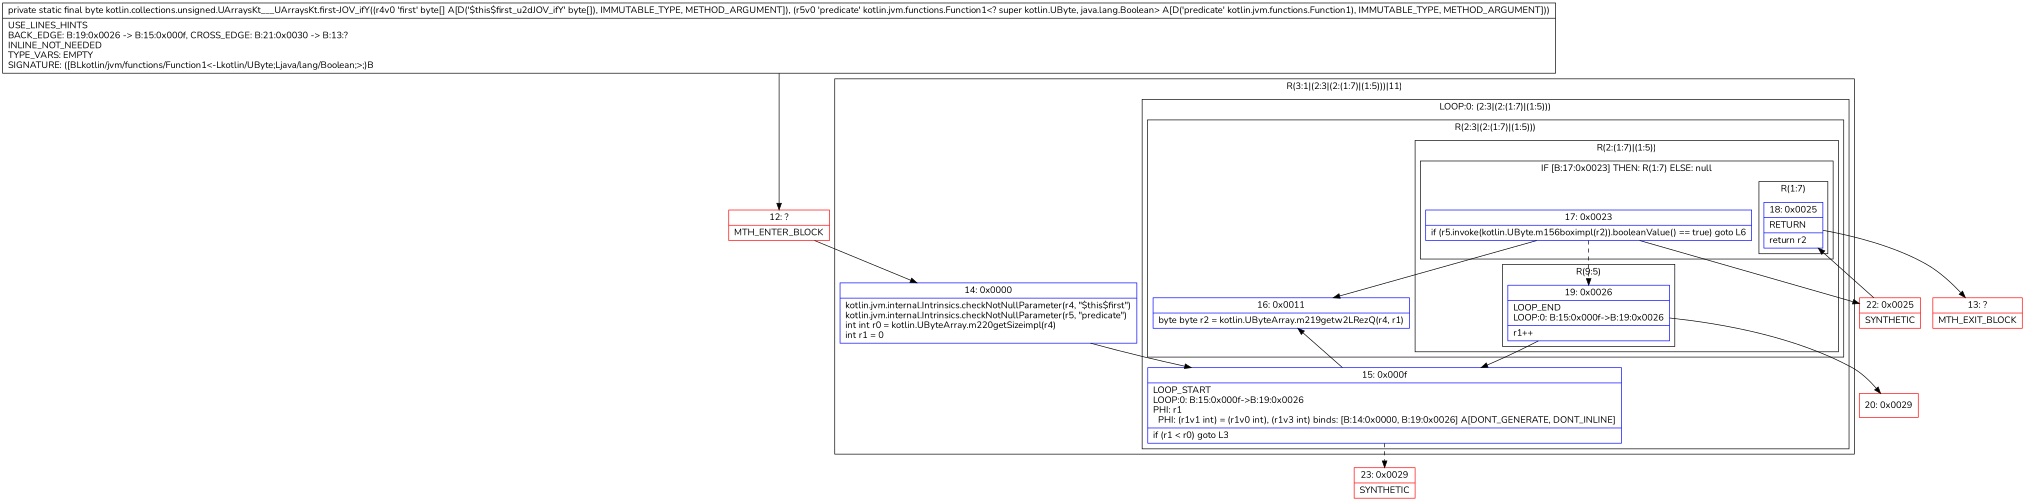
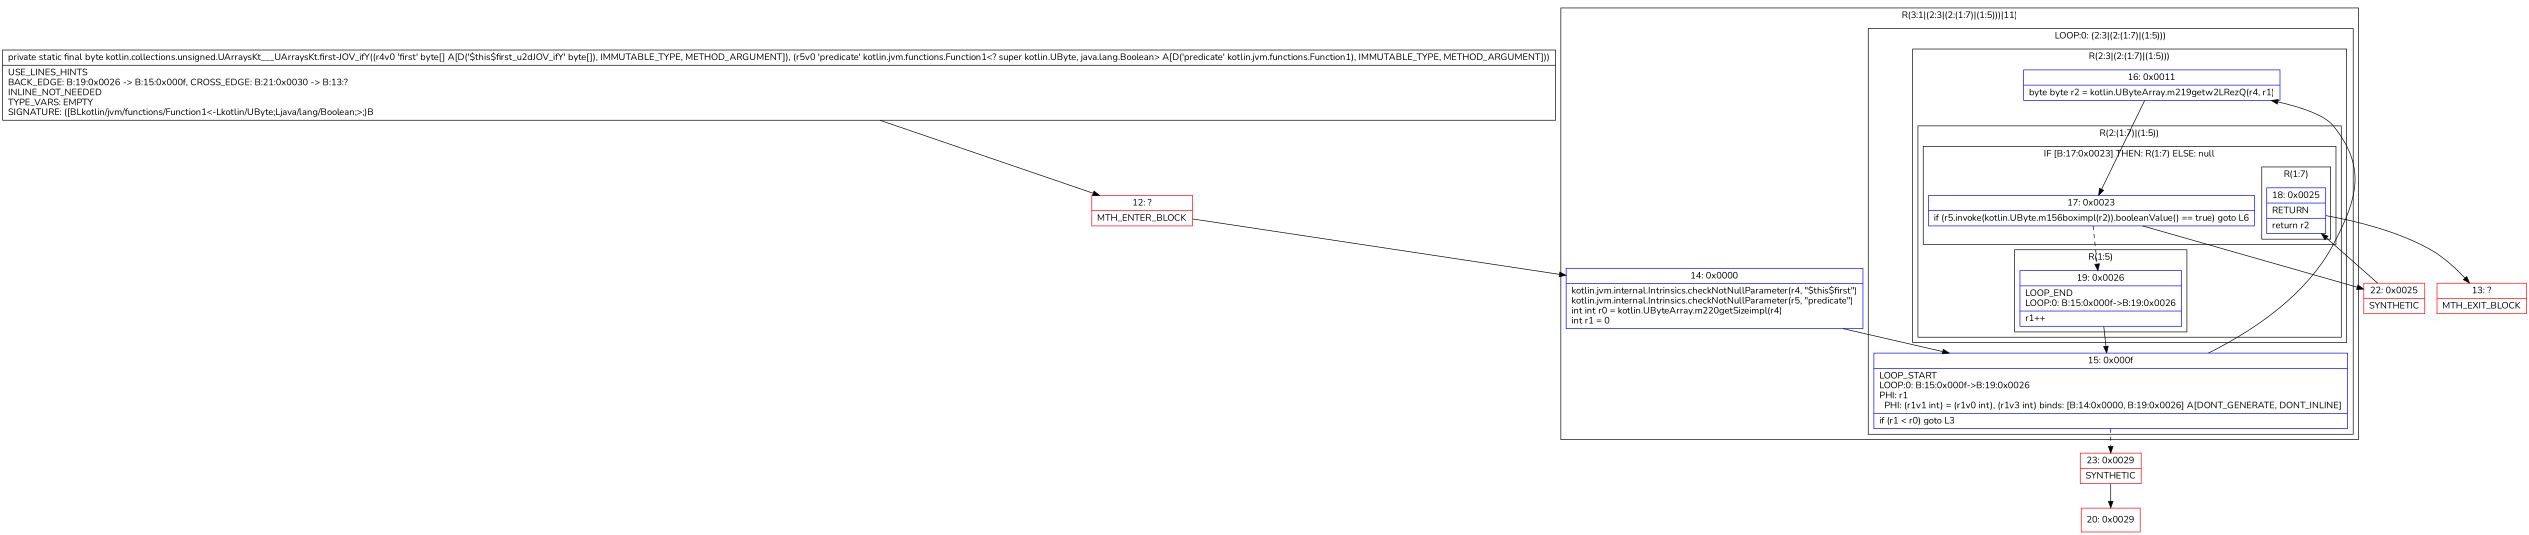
edge "17: 0x0023" -> "16: 0x0011": reversed
cluster "R(9:5)": label "R(9:5)" -> "R(1:5)"
edge "19: 0x0026" -> "20: 0x0029": now "23: 0x0029" -> "20: 0x0029"
